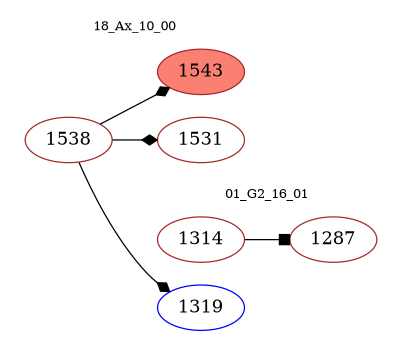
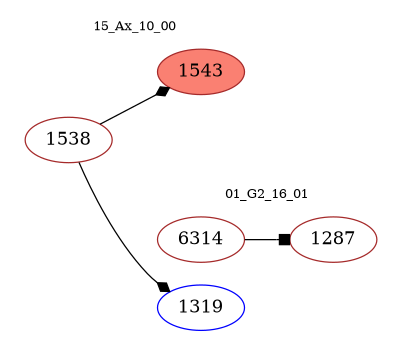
cluster "18_Ax_10_00": label "18_Ax_10_00" -> "15_Ax_10_00"
node "1531": removed
node "1314": label "1314" -> "6314"
